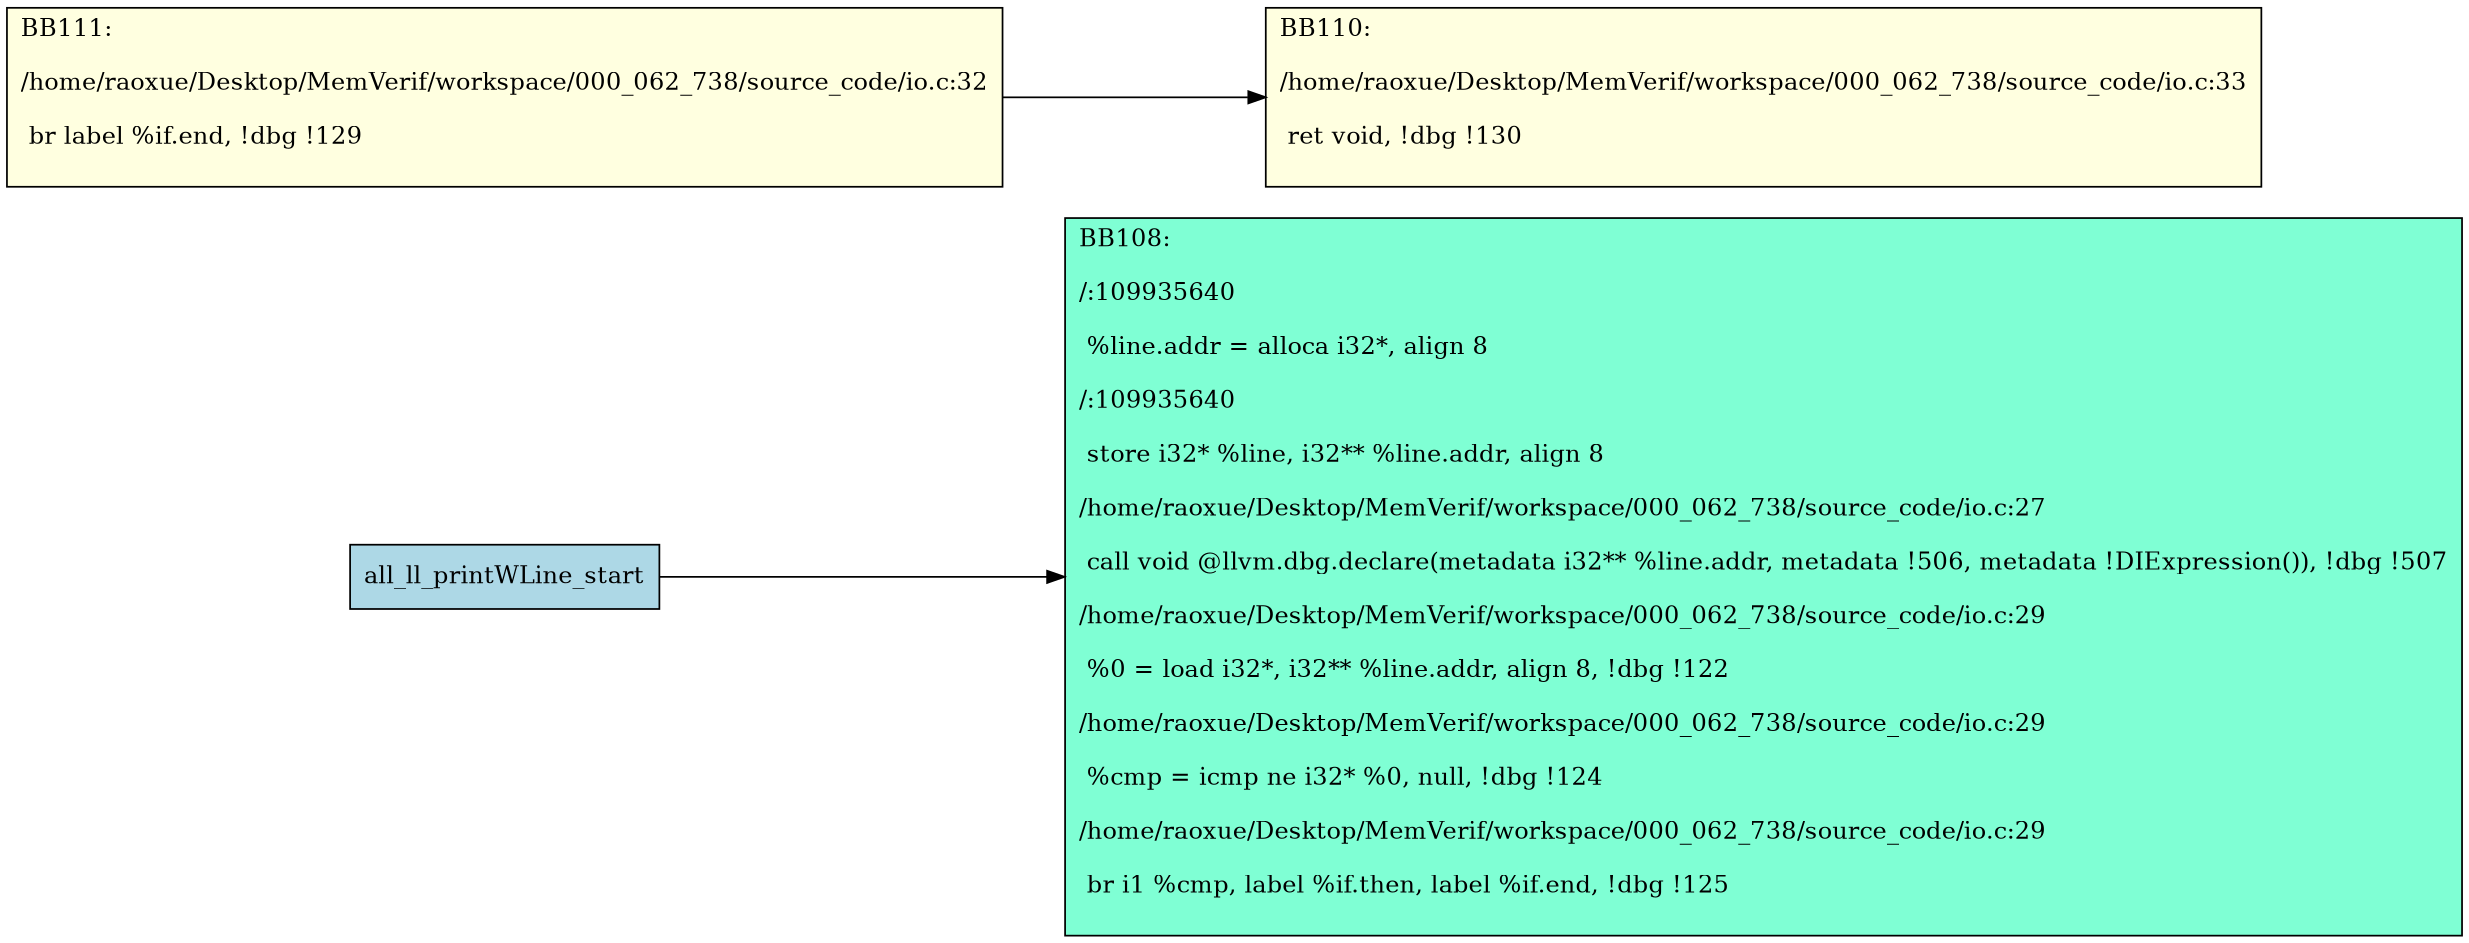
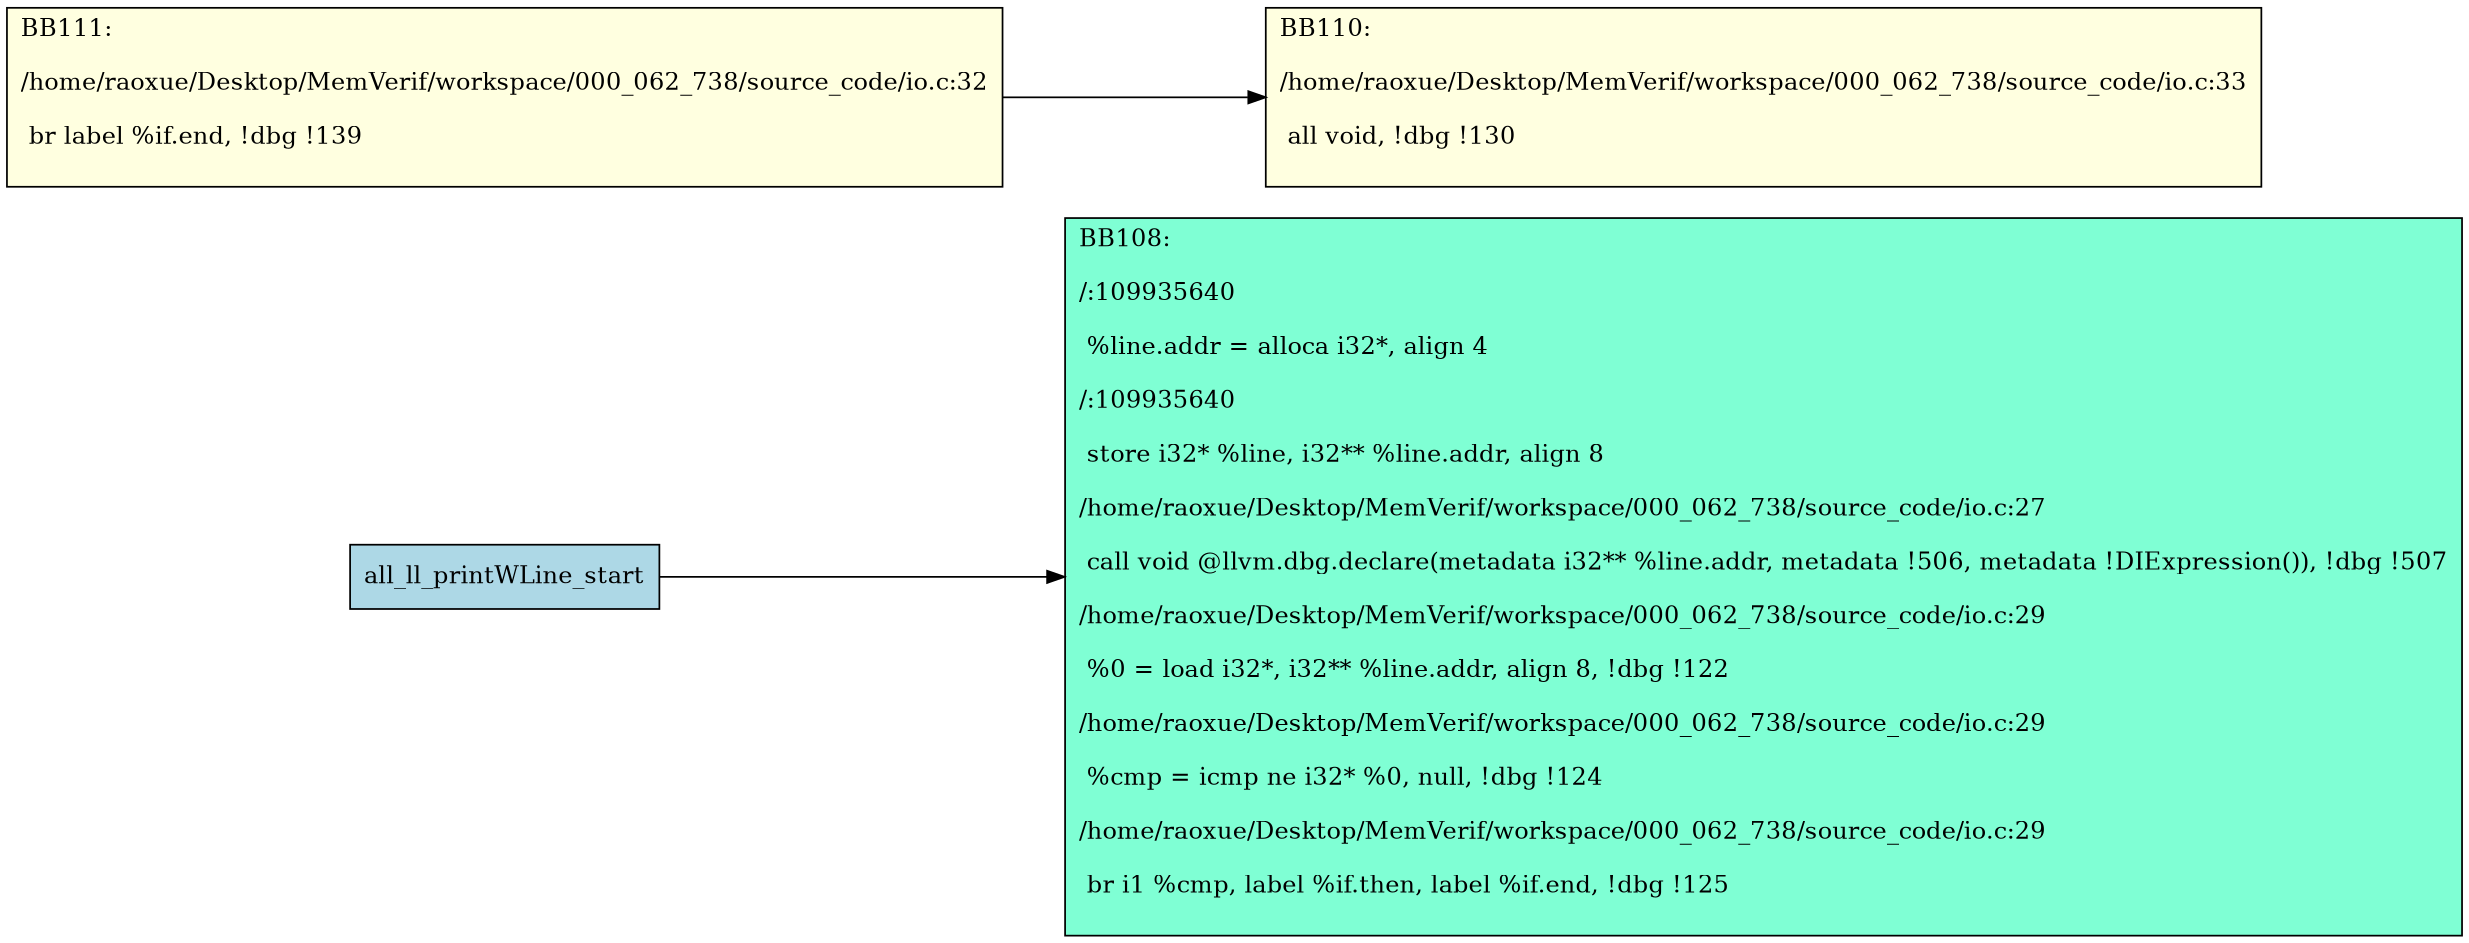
node "BB111:": text "br label %if.end, !dbg !129" -> "br label %if.end, !dbg !139"
node "BB110:": text "ret void, !dbg !130" -> "all void, !dbg !130"
node "BB108:": text "%line.addr = alloca i32*, align 8" -> "%line.addr = alloca i32*, align 4"
